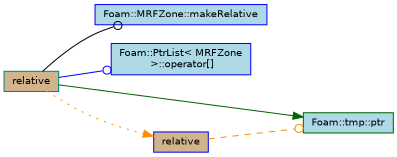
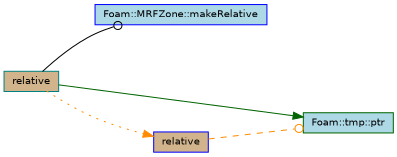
node "Foam::PtrList< MRFZone >::operator[]": removed
